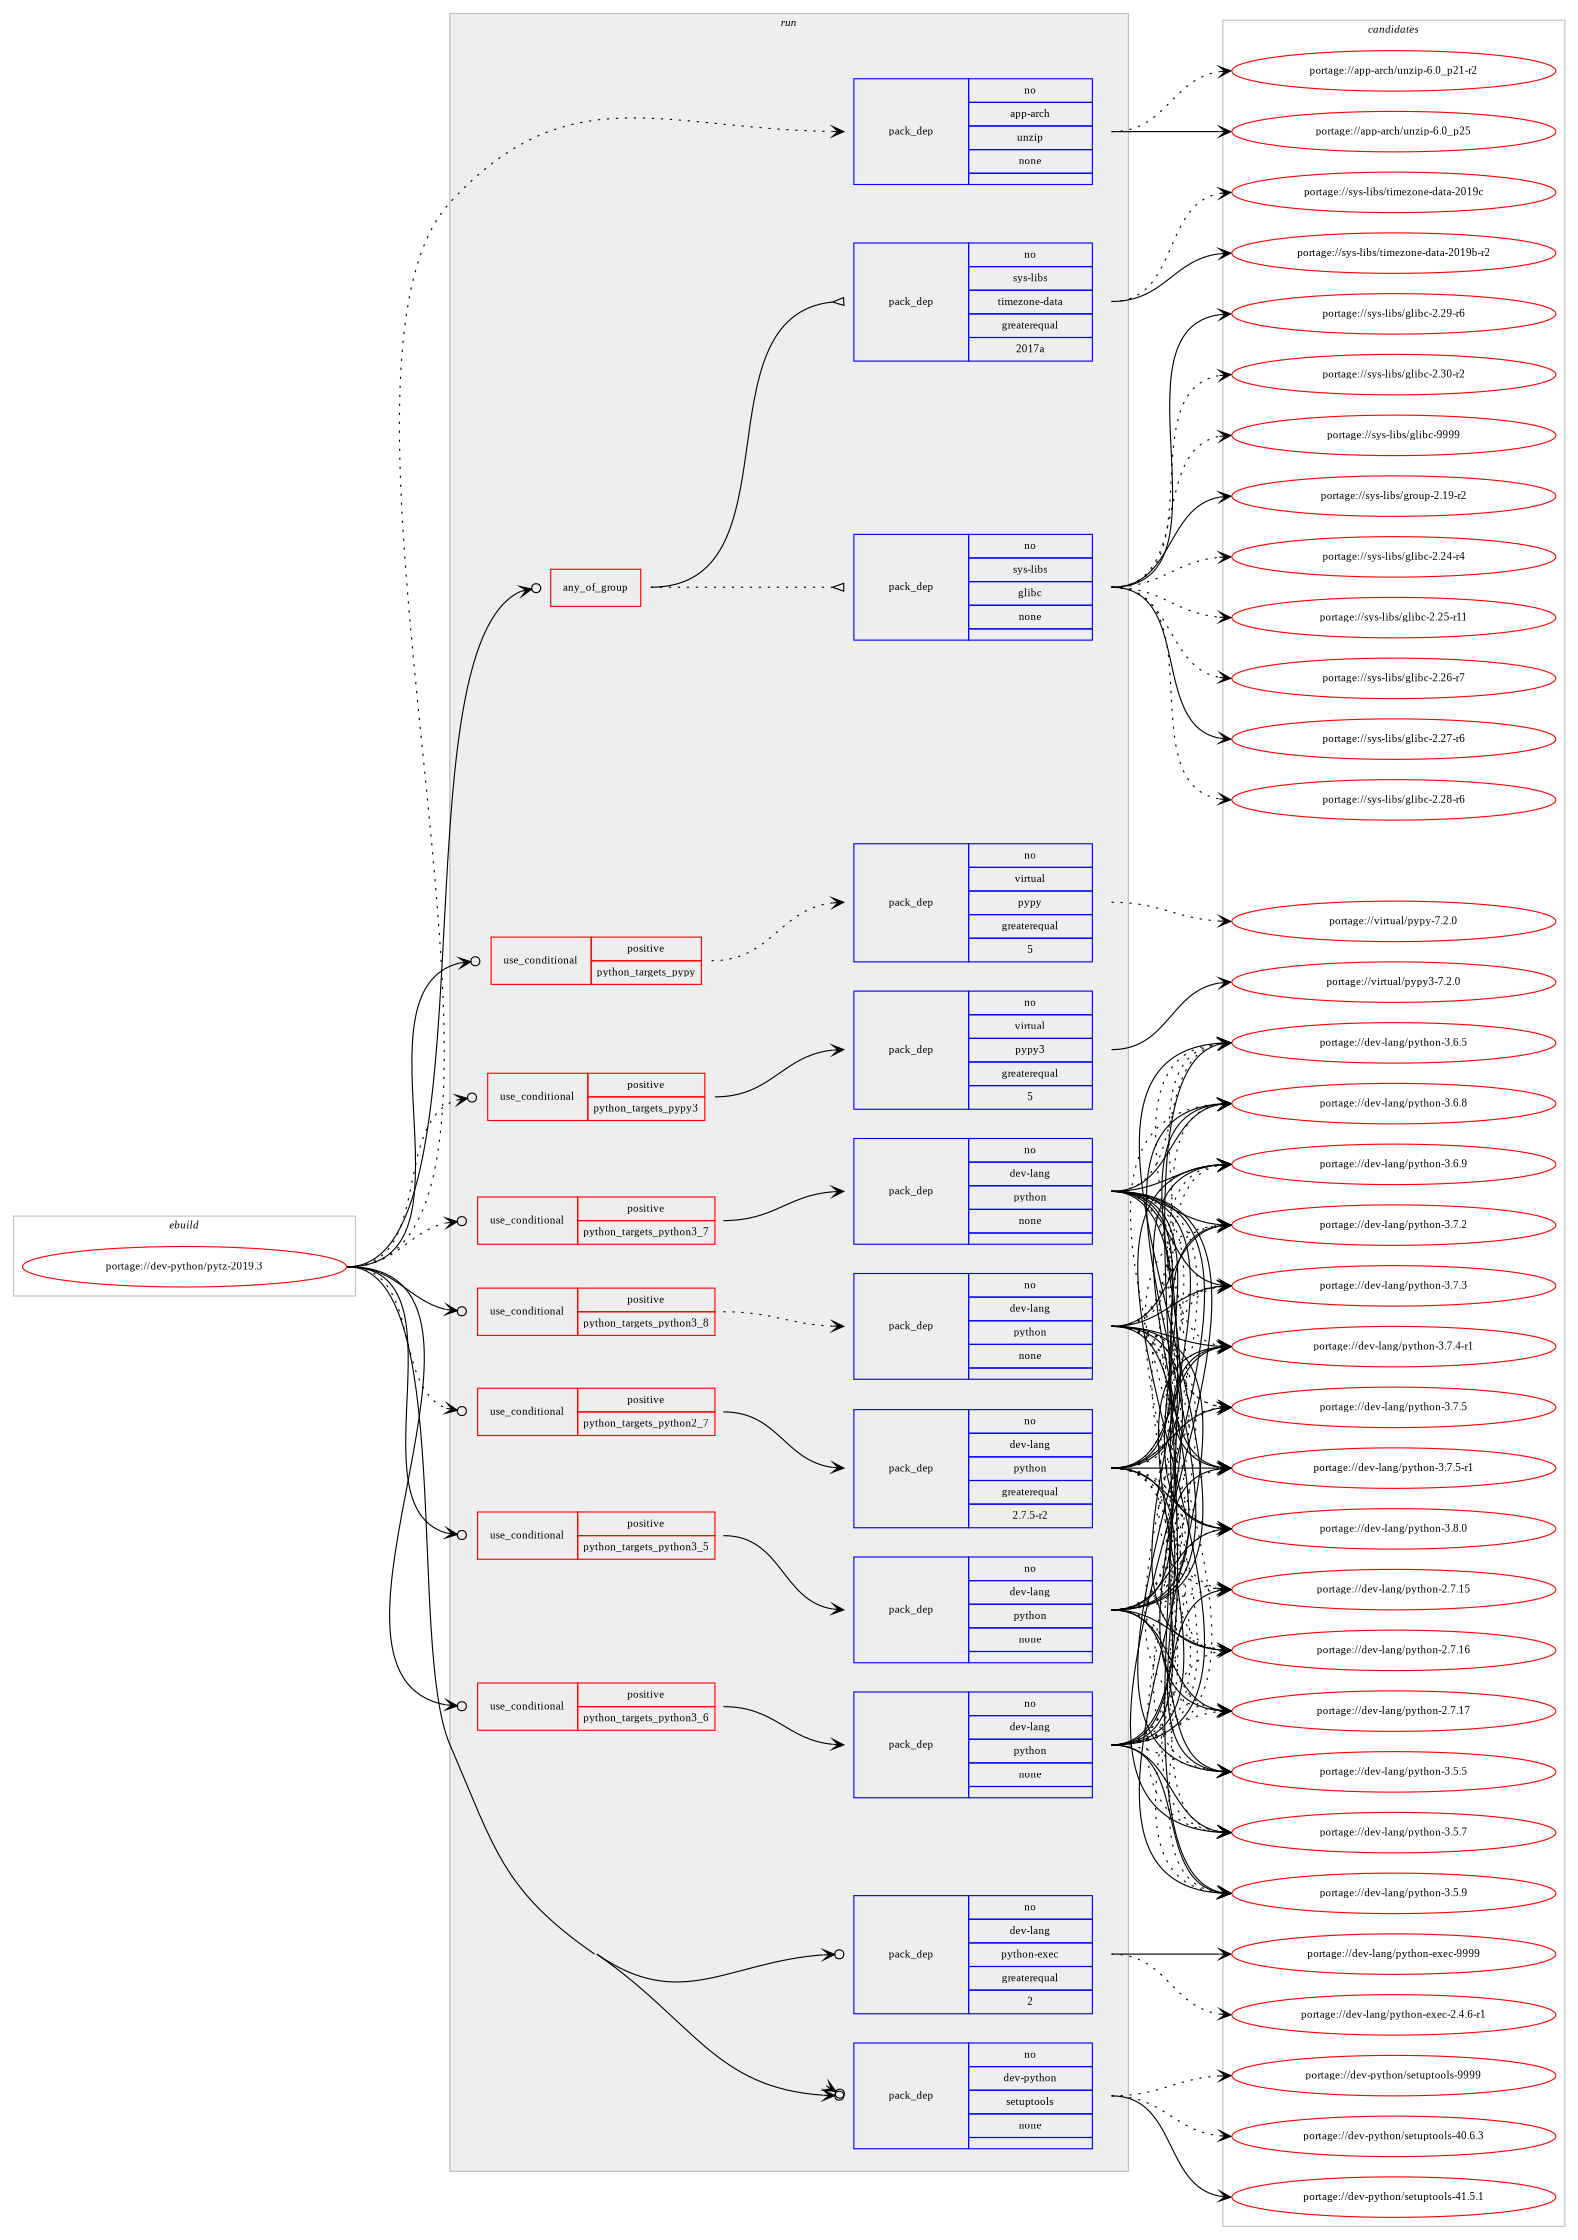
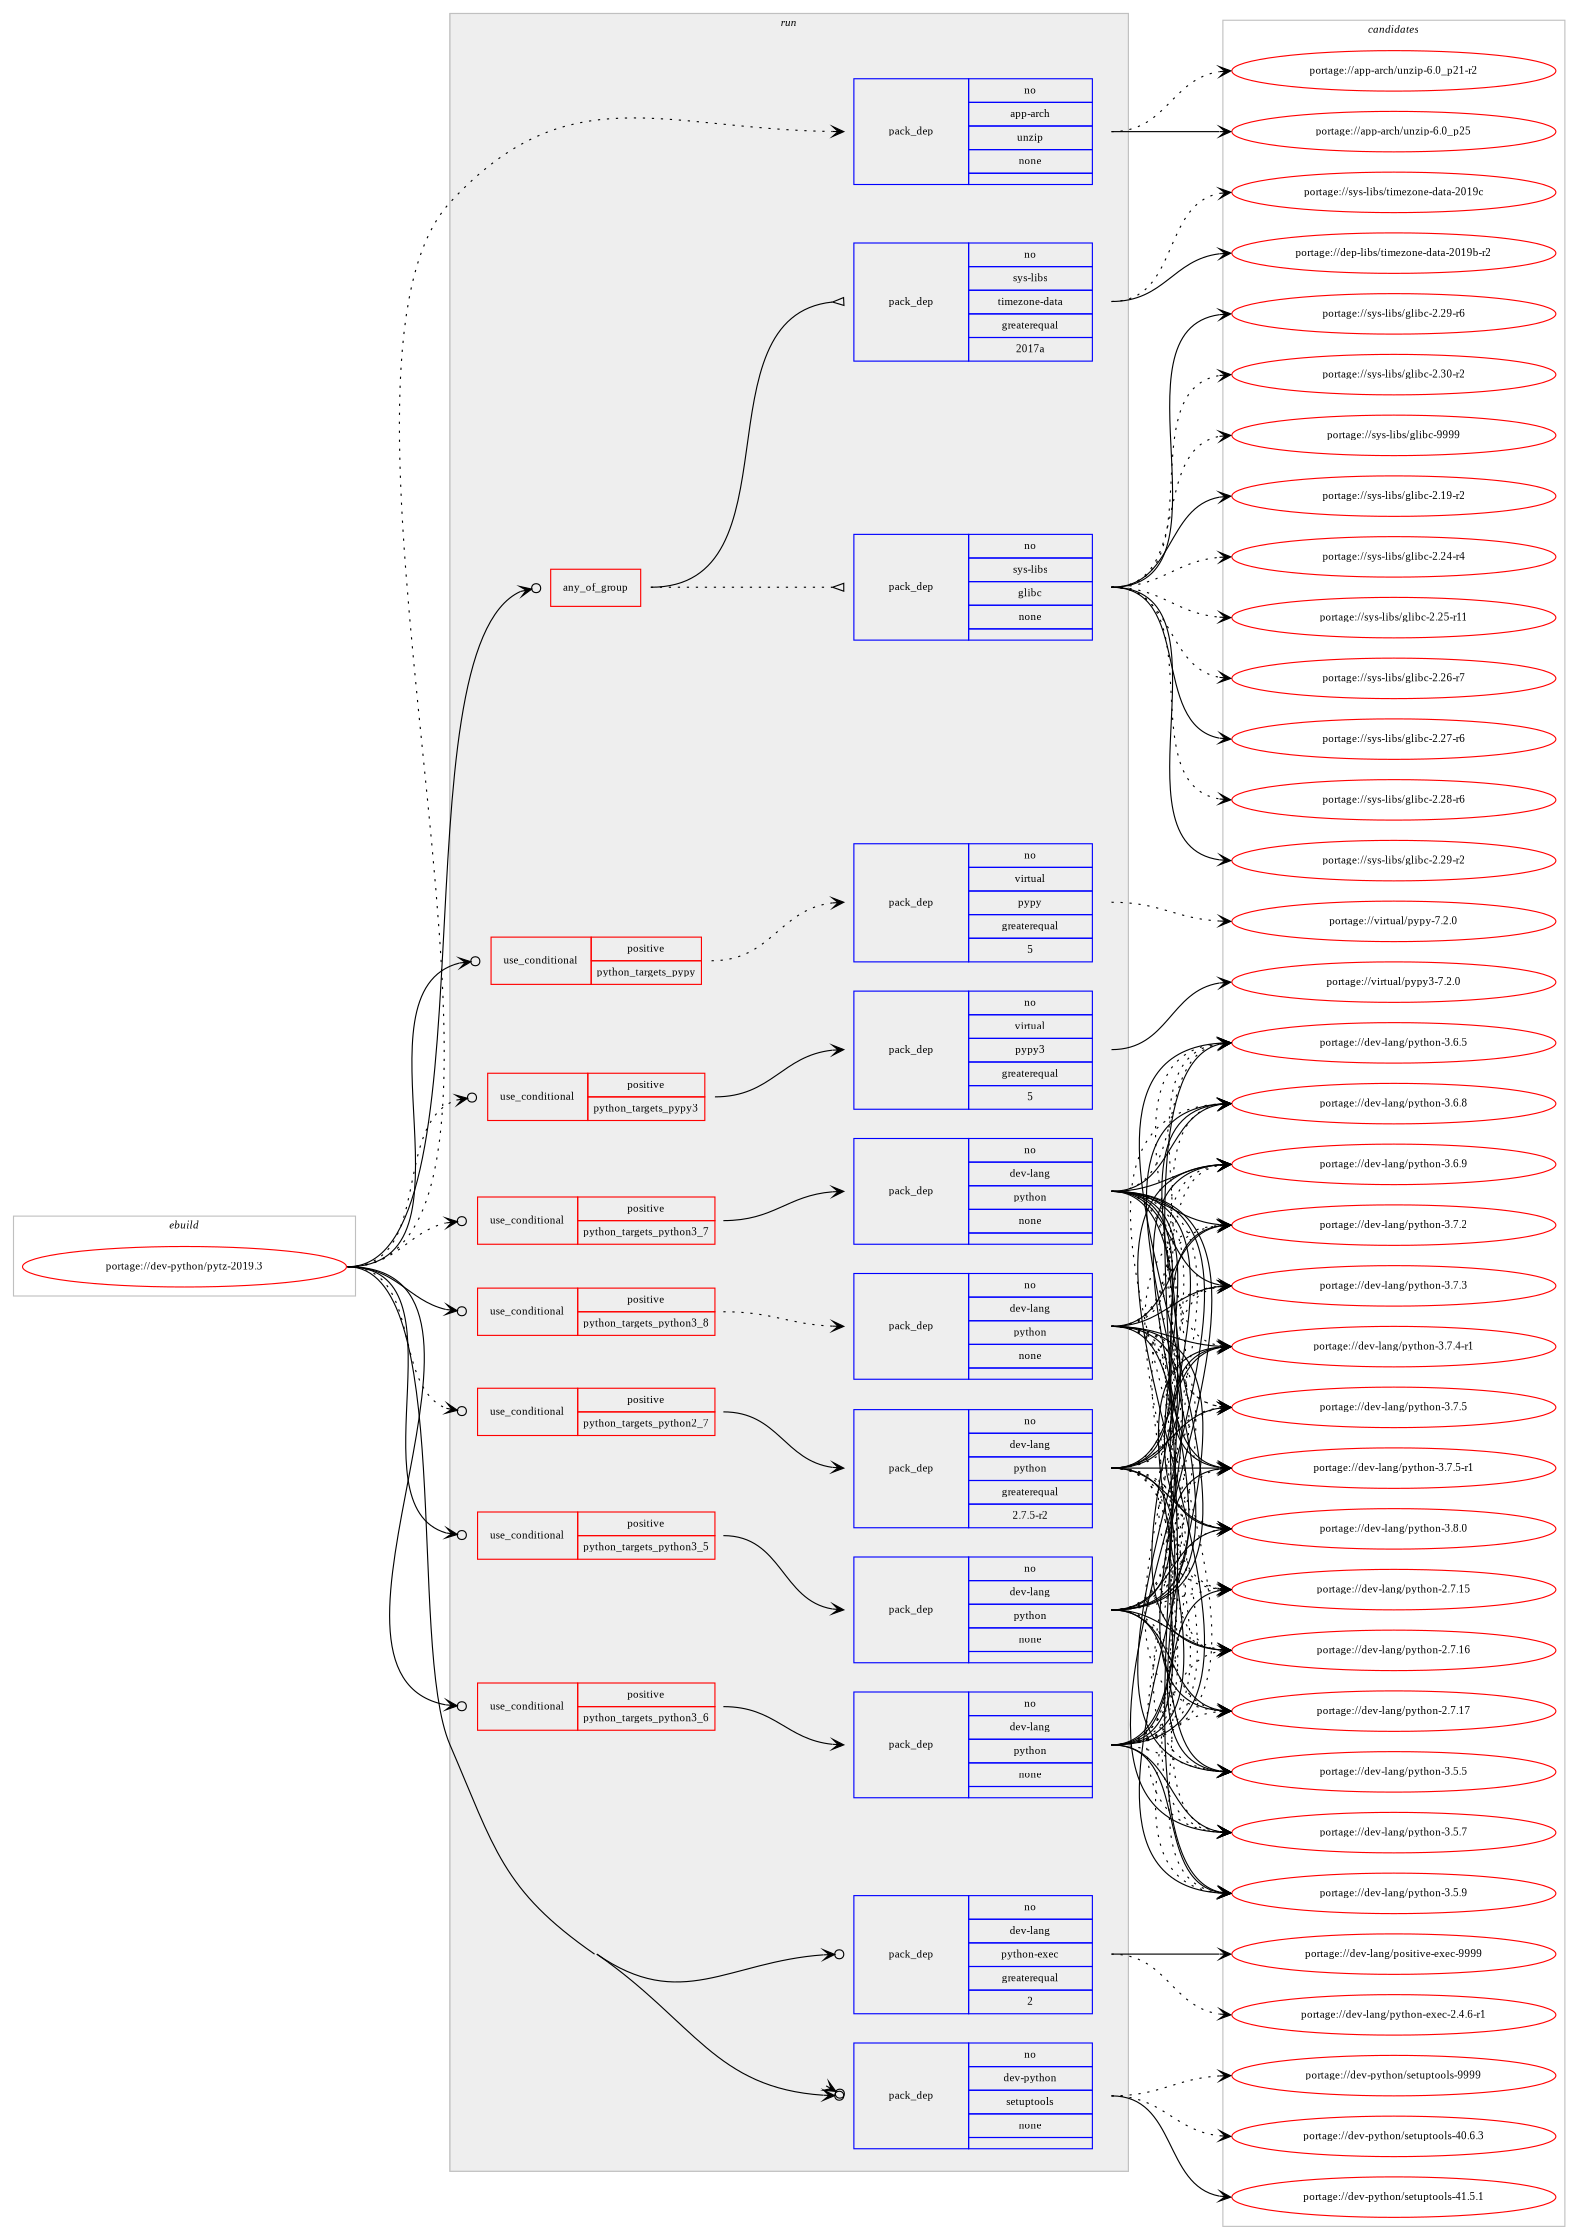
node "portage://sys-libs/timezone-data-2019b-r2": label "portage://sys-libs/timezone-data-2019b-r2" -> "portage://dep-libs/timezone-data-2019b-r2"
node "portage://sys-libs/group-2.19-r2": label "portage://sys-libs/group-2.19-r2" -> "portage://sys-libs/glibc-2.19-r2"
node "portage://sys-libs/glibc-2.29-r2": added
node "portage://dev-lang/python-exec-9999": label "portage://dev-lang/python-exec-9999" -> "portage://dev-lang/positive-exec-9999"
